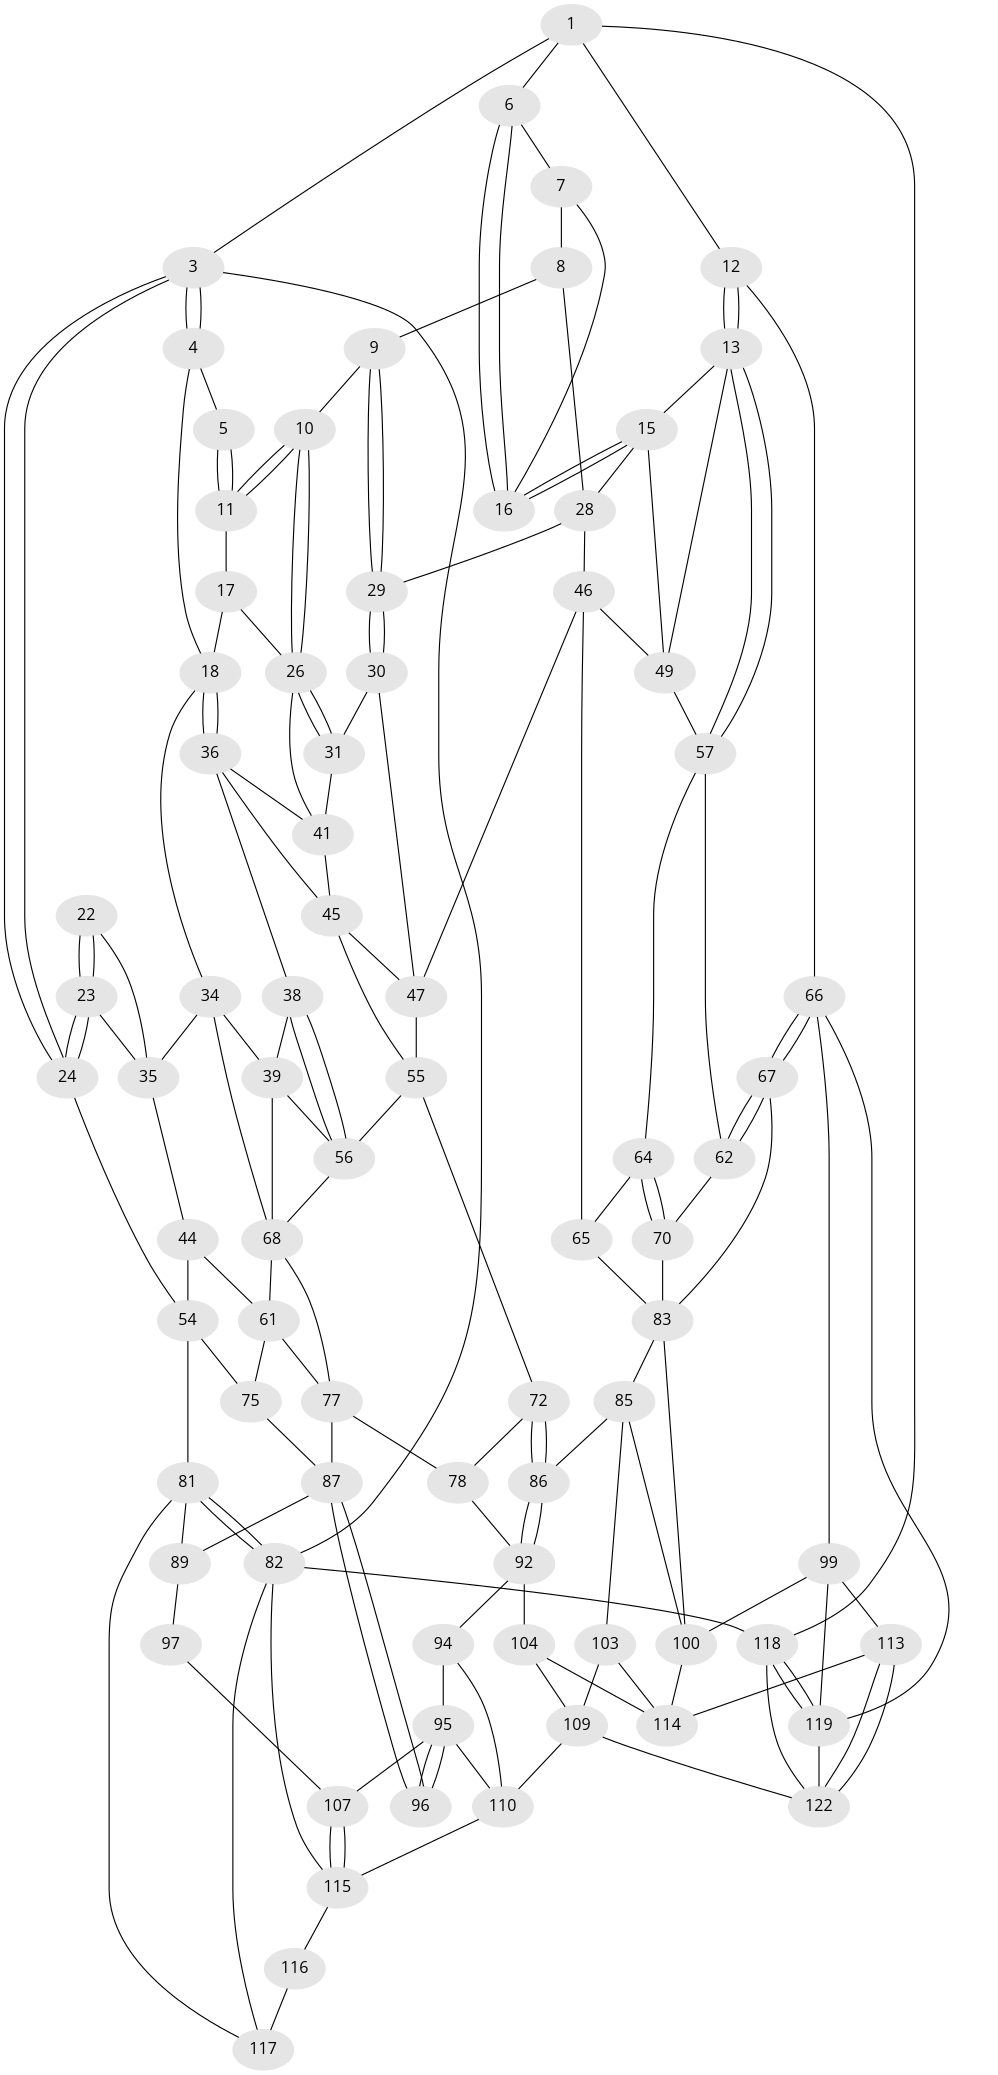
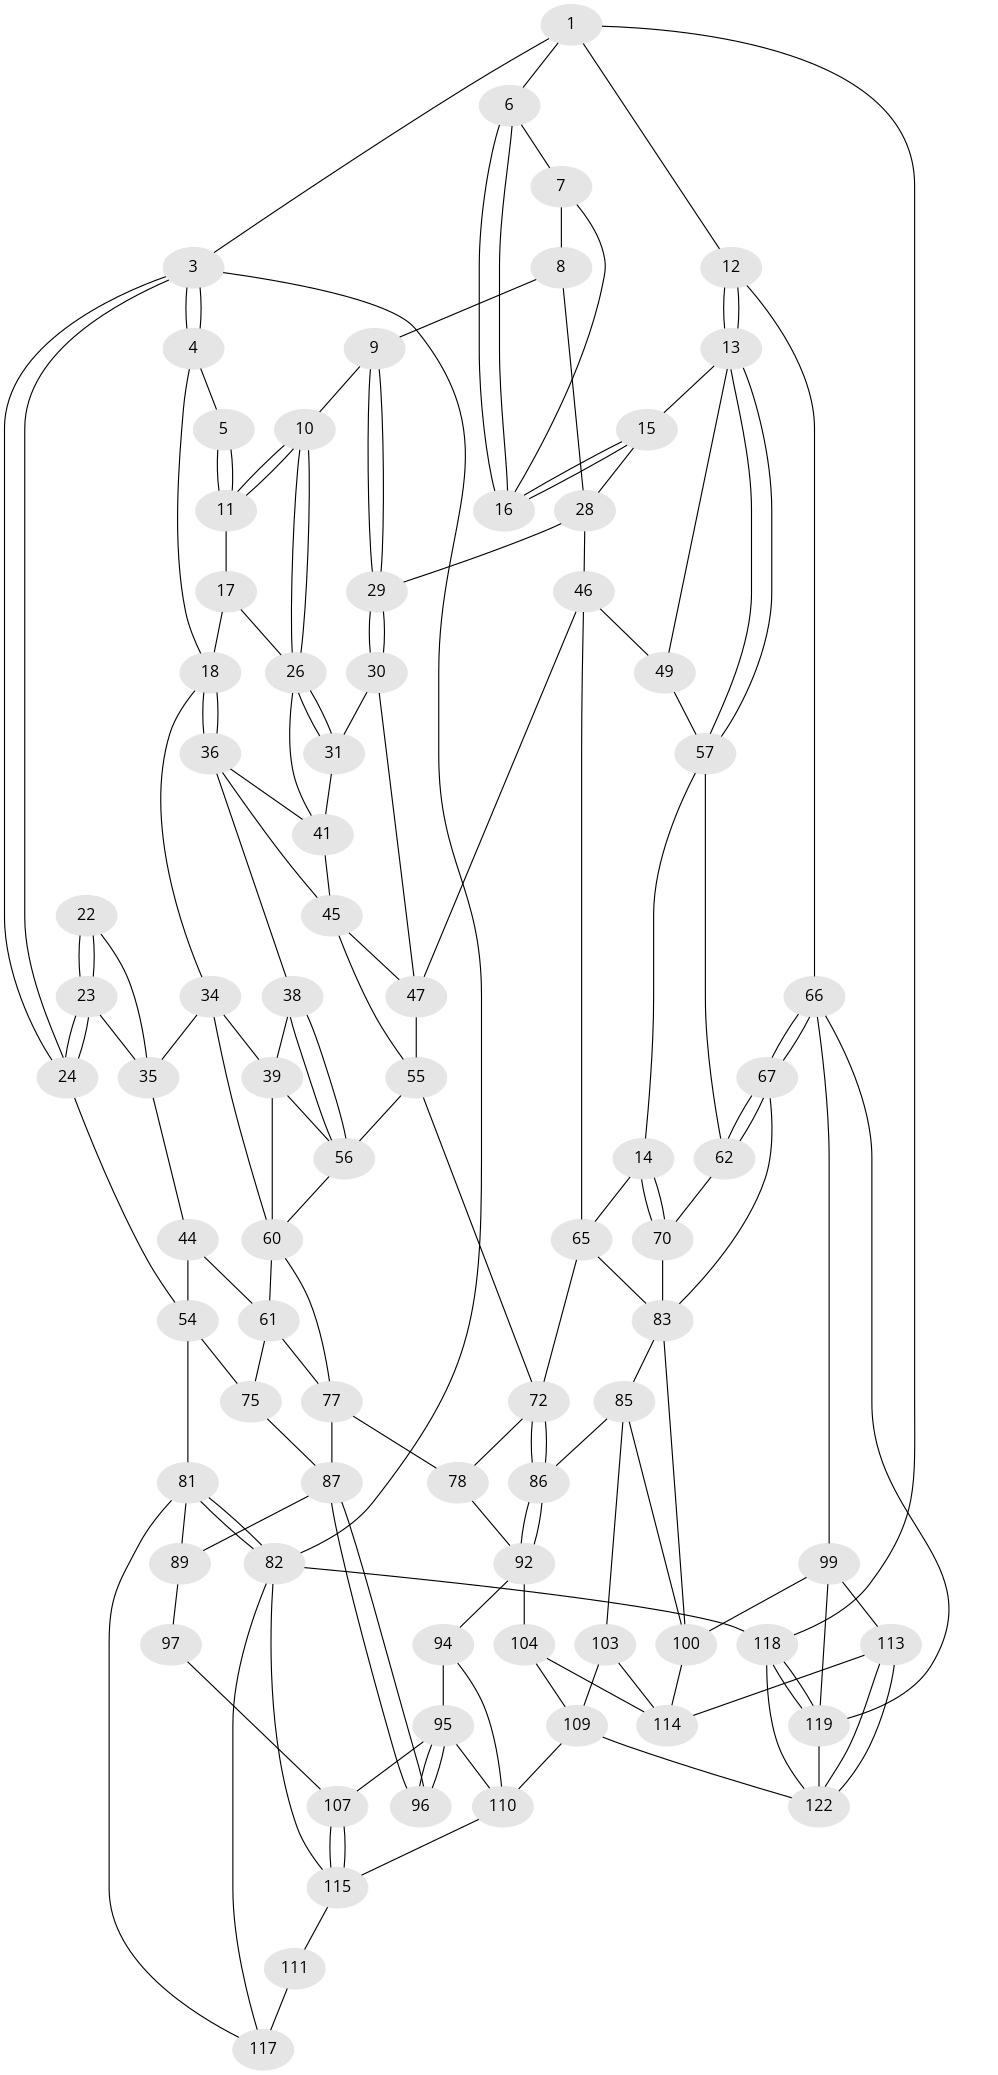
edge "15" -- "49": removed
node "64": label "64" -> "14"
node "68": label "68" -> "60"
edge "65" -- "72": added
node "116": label "116" -> "111"
